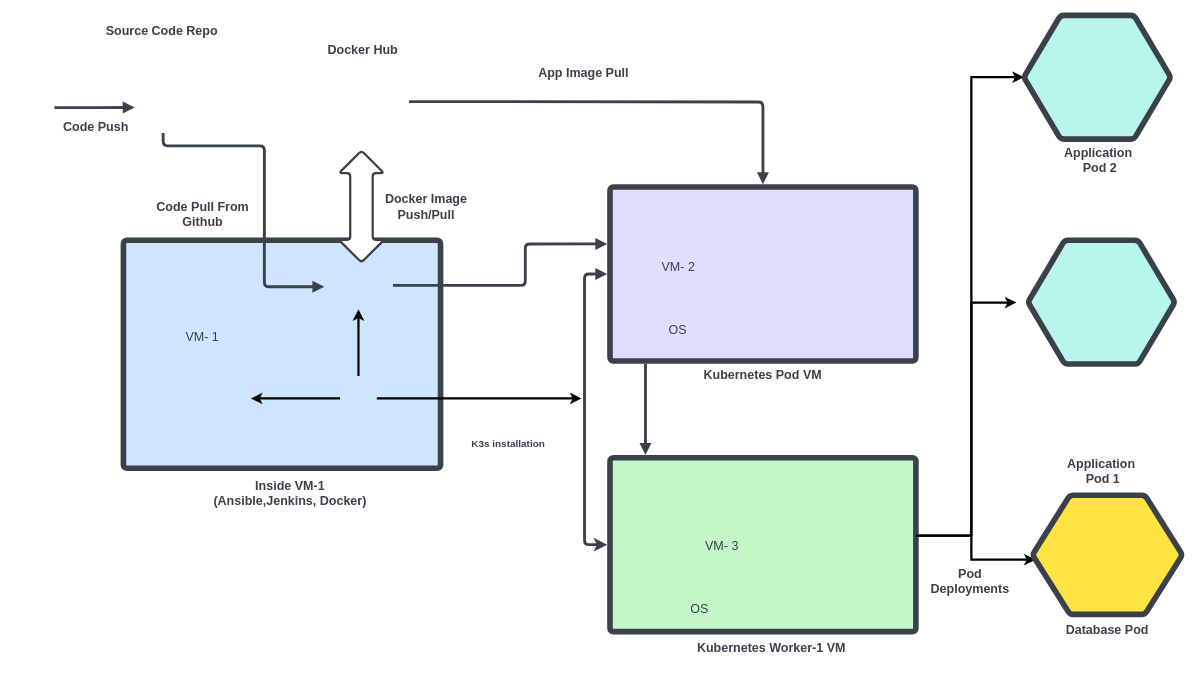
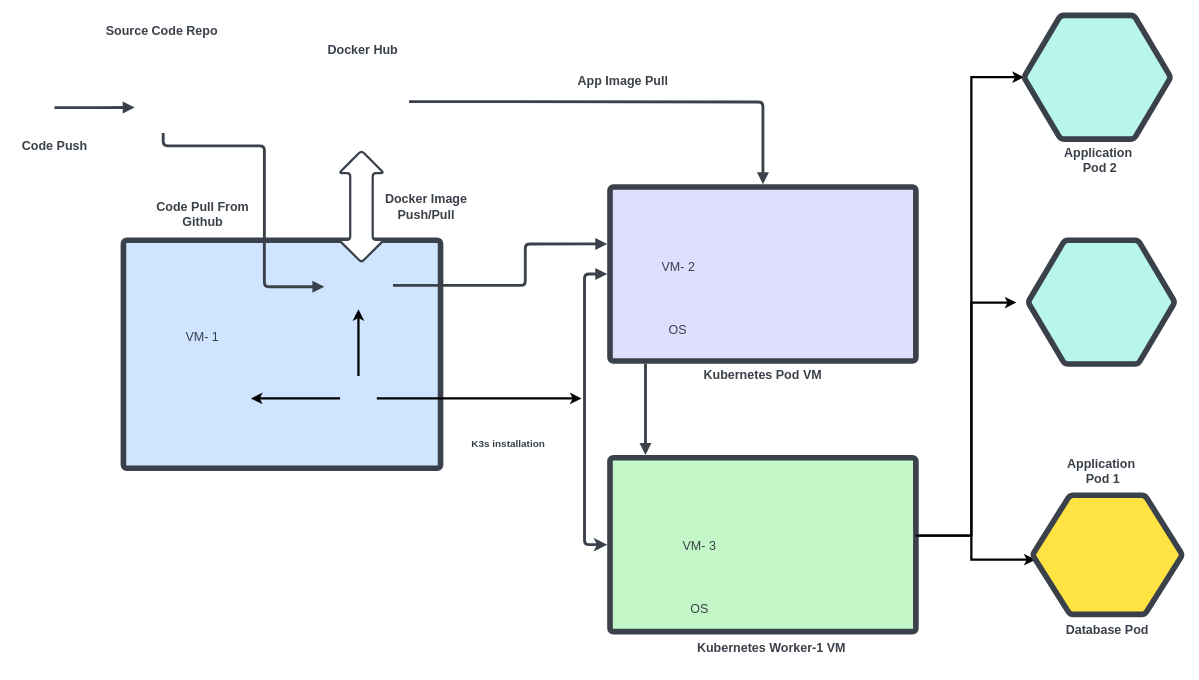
node "App Image Pull": size 135x34 -> 214x49
node "Code Push": moved (96, 128) -> (55, 147)
node "Inside VM-1 (Ansible,Jenkins, Docker)": removed
node "VM- 3": moved (722, 545) -> (700, 545)
node "Pod Deployments": removed
